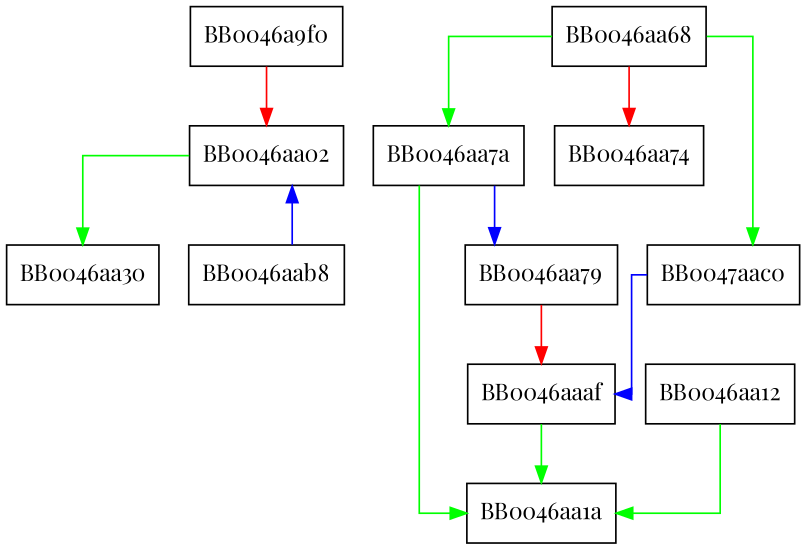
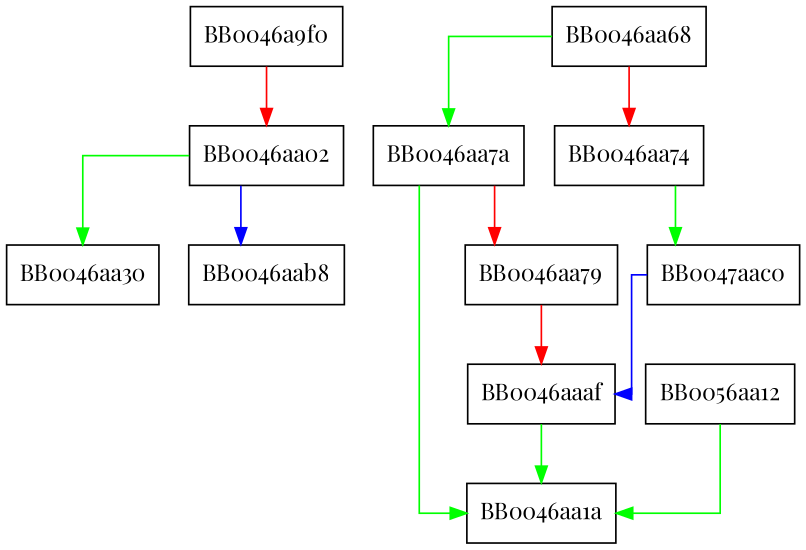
edge "BB0046aa68" -> "BB0047aac0": now "BB0046aa74" -> "BB0047aac0"
edge "BB0046aa7a" -> "BB0046aa79": color blue -> red
edge "BB0046aab8" -> "BB0046aa02": reversed
node "BB0046aa12": label "BB0046aa12" -> "BB0056aa12"
